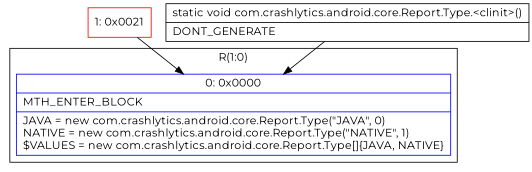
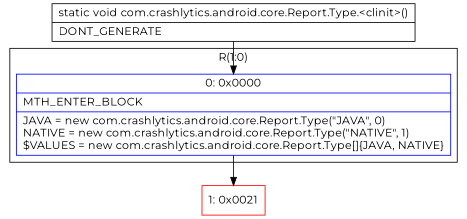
edge "1: 0x0021" -> "0: 0x0000": reversed
